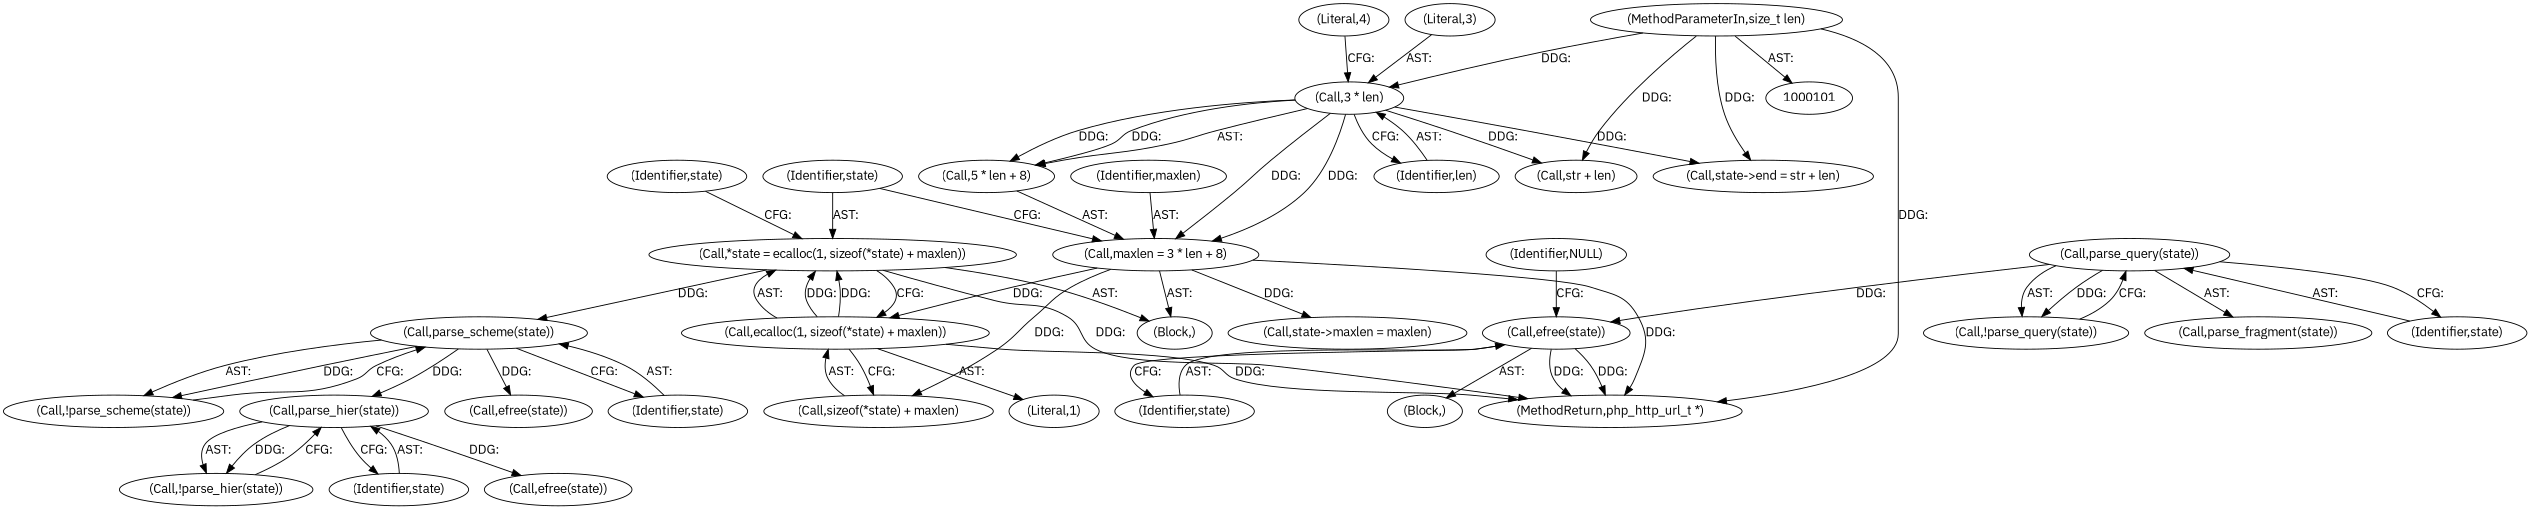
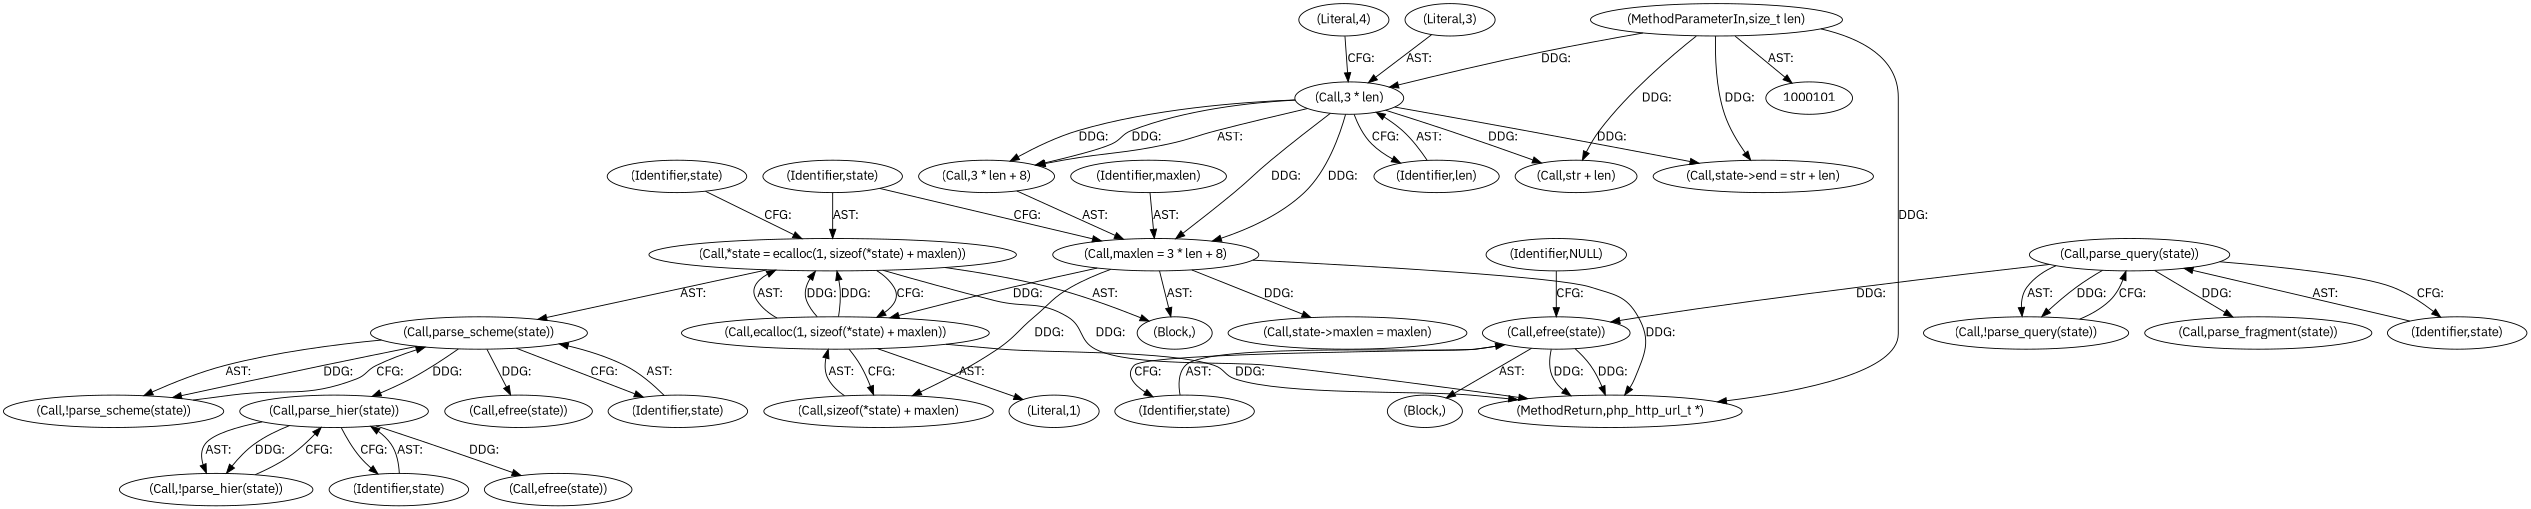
node "(Call,5 * len + 8)": label "(Call,5 * len + 8)" -> "(Call,3 * len + 8)"
edge "(Call,*state = ecalloc(1, sizeof(*state) + maxlen))" -> "(Call,parse_scheme(state))": label "DDG: " -> "AST: "
edge "(Call,parse_query(state))" -> "(Call,parse_fragment(state))": label "AST: " -> "DDG: "
